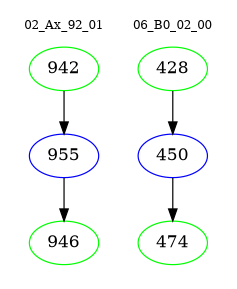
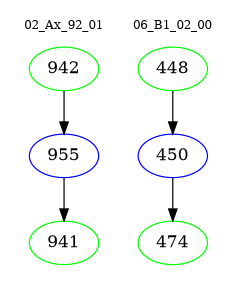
cluster "06_B0_02_00": label "06_B0_02_00" -> "06_B1_02_00"
node "428": label "428" -> "448"
node "946": label "946" -> "941"
